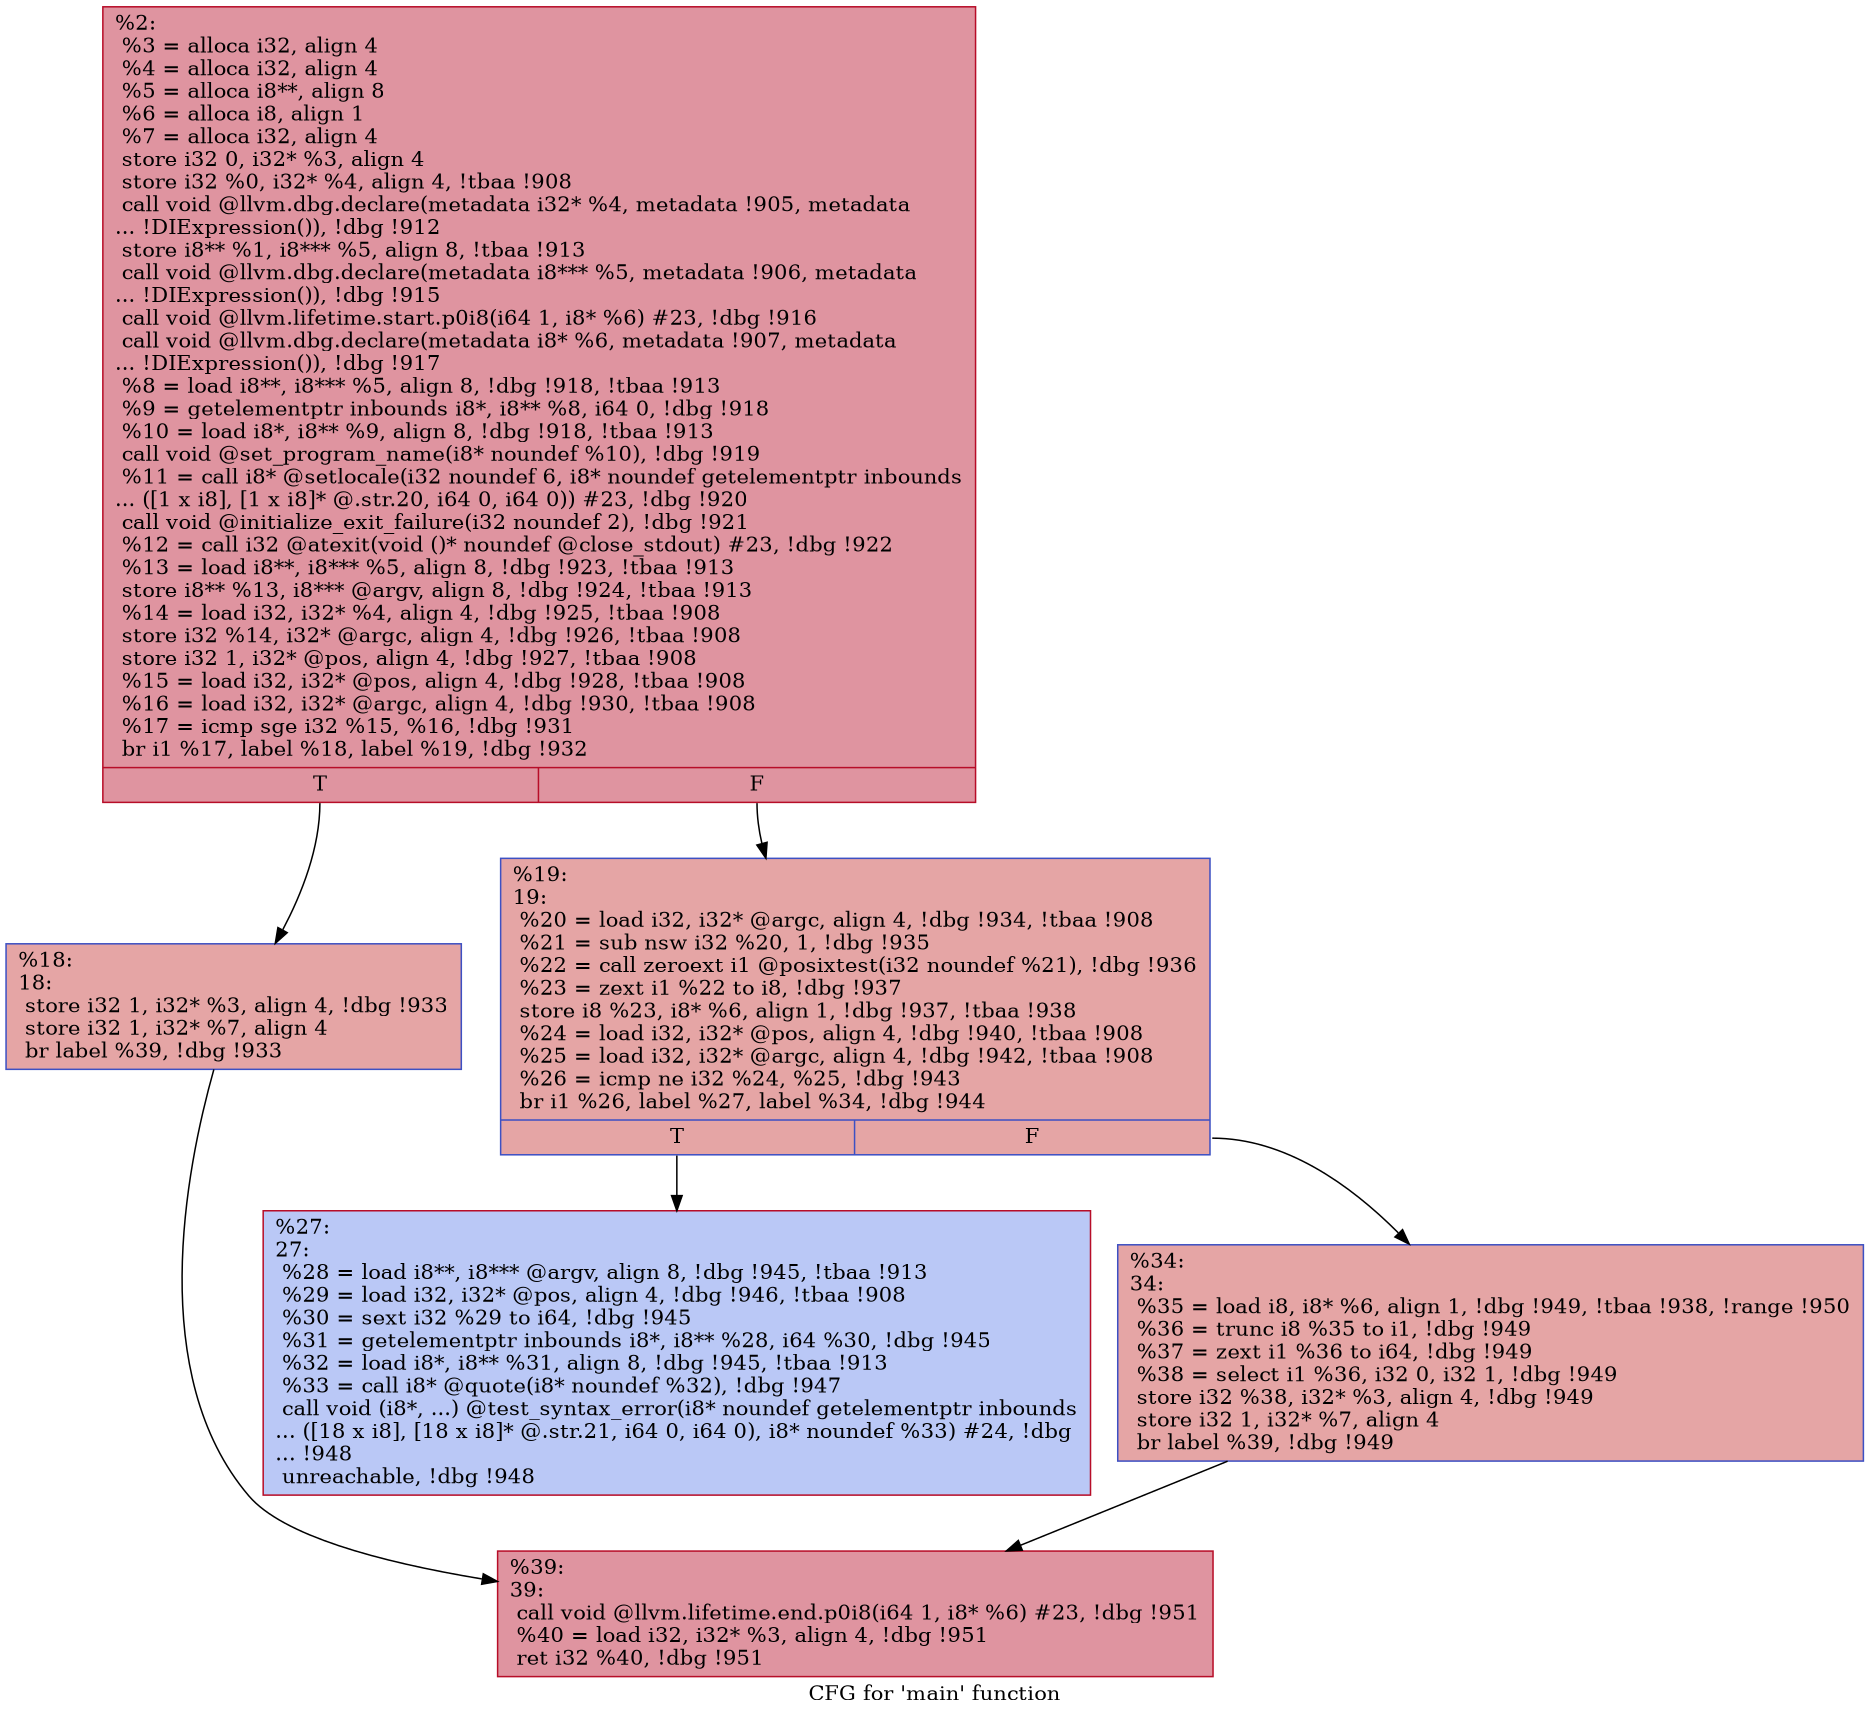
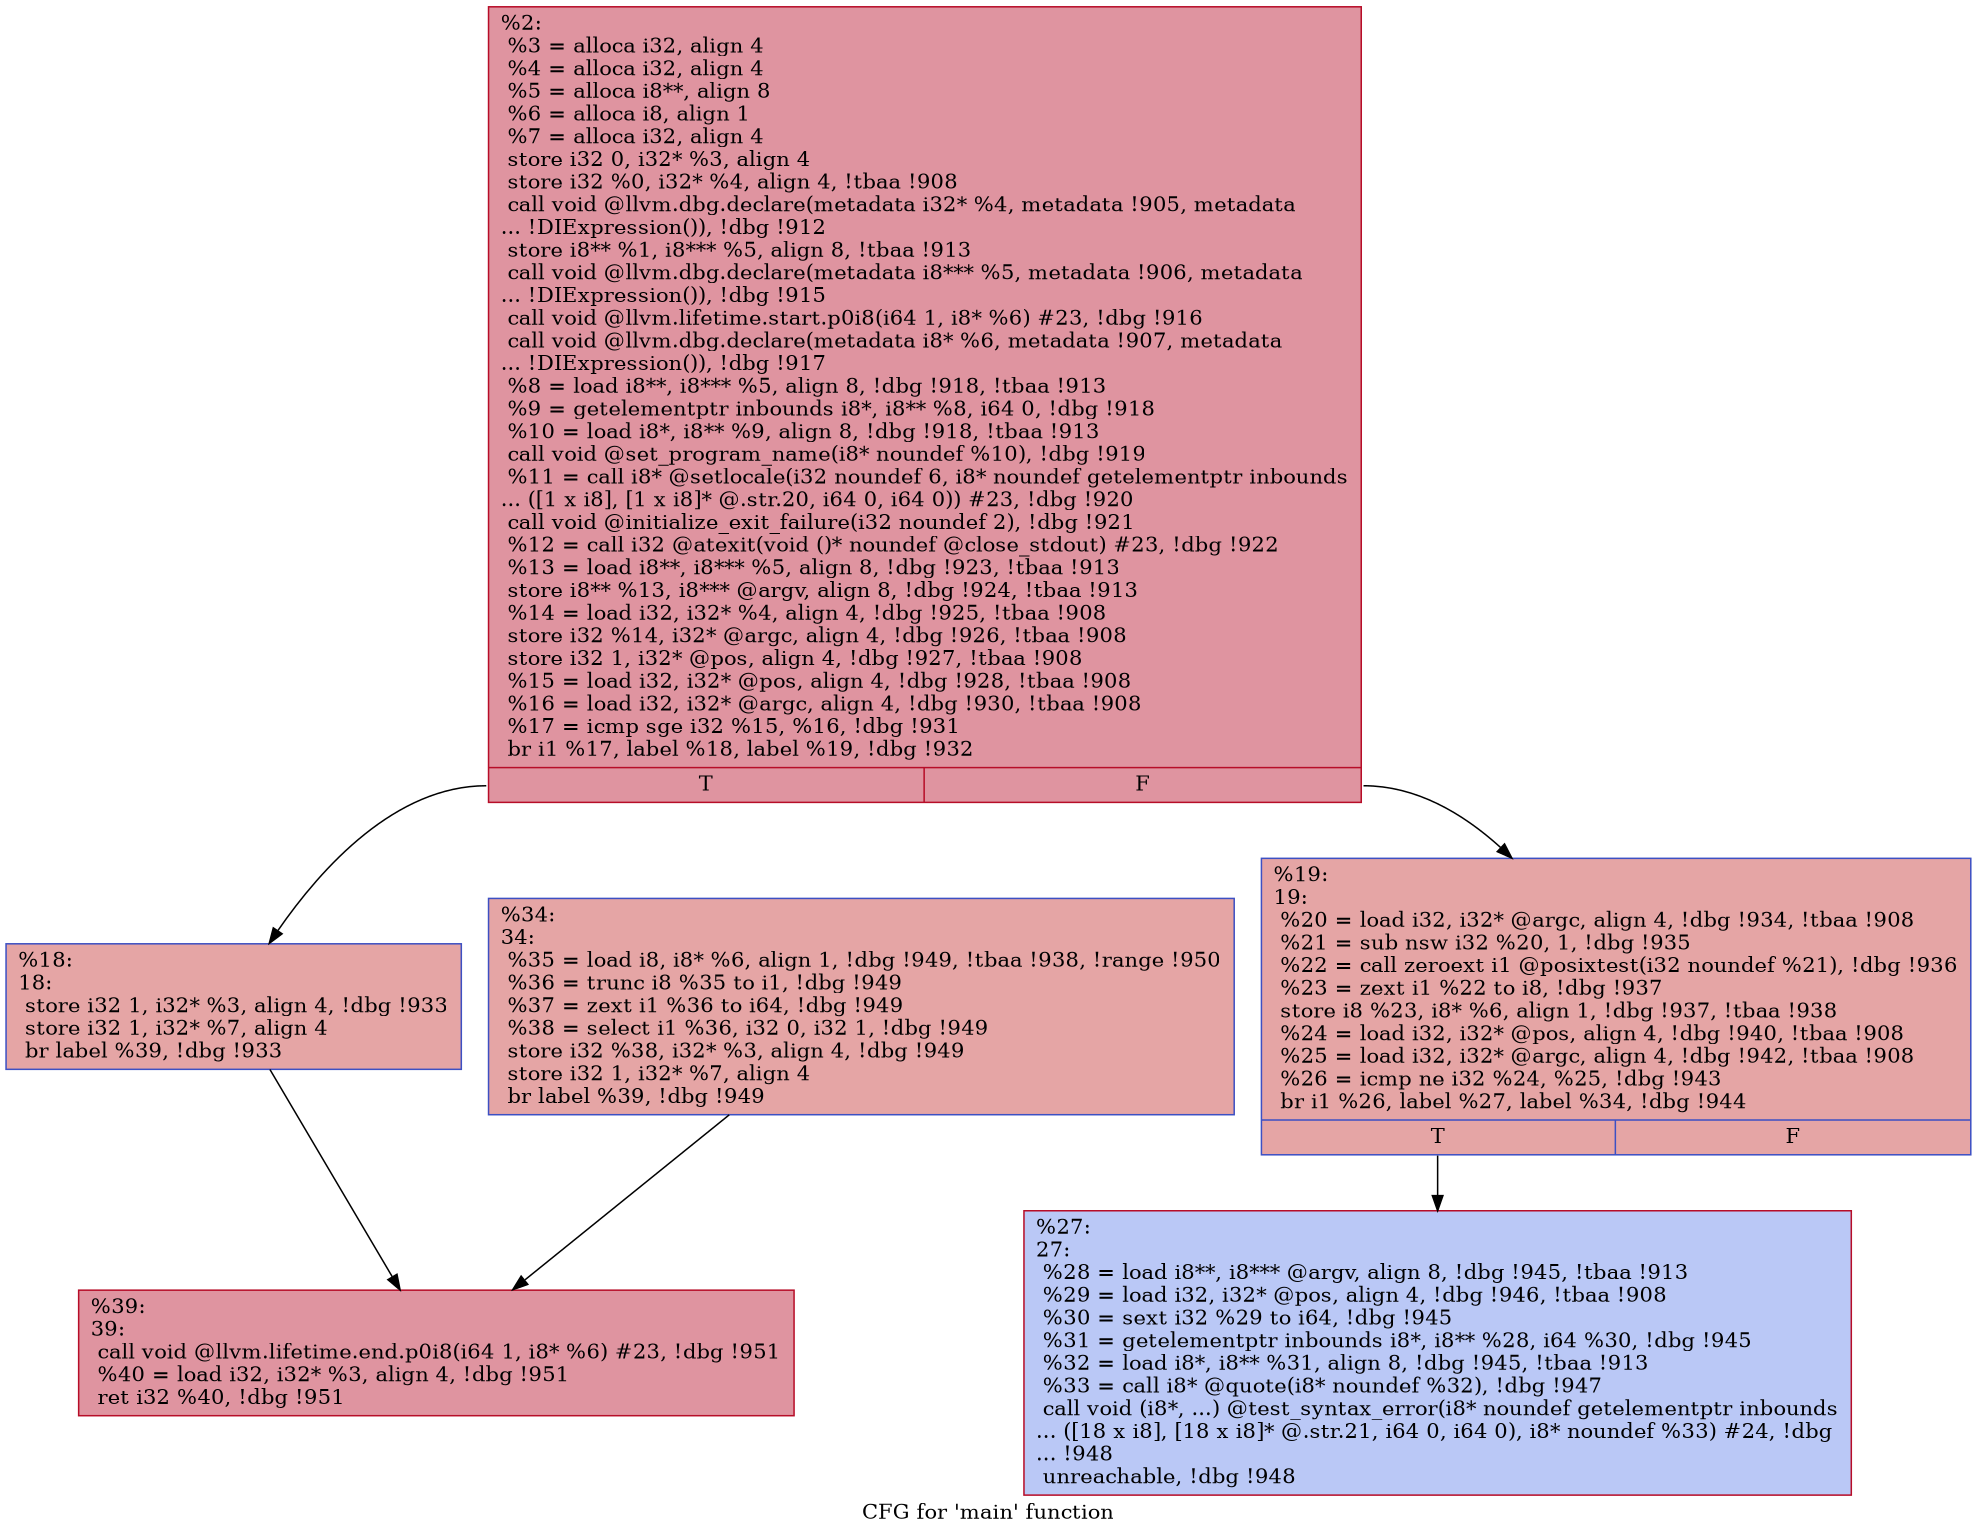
edge "%19:" -> "%34:": removed
